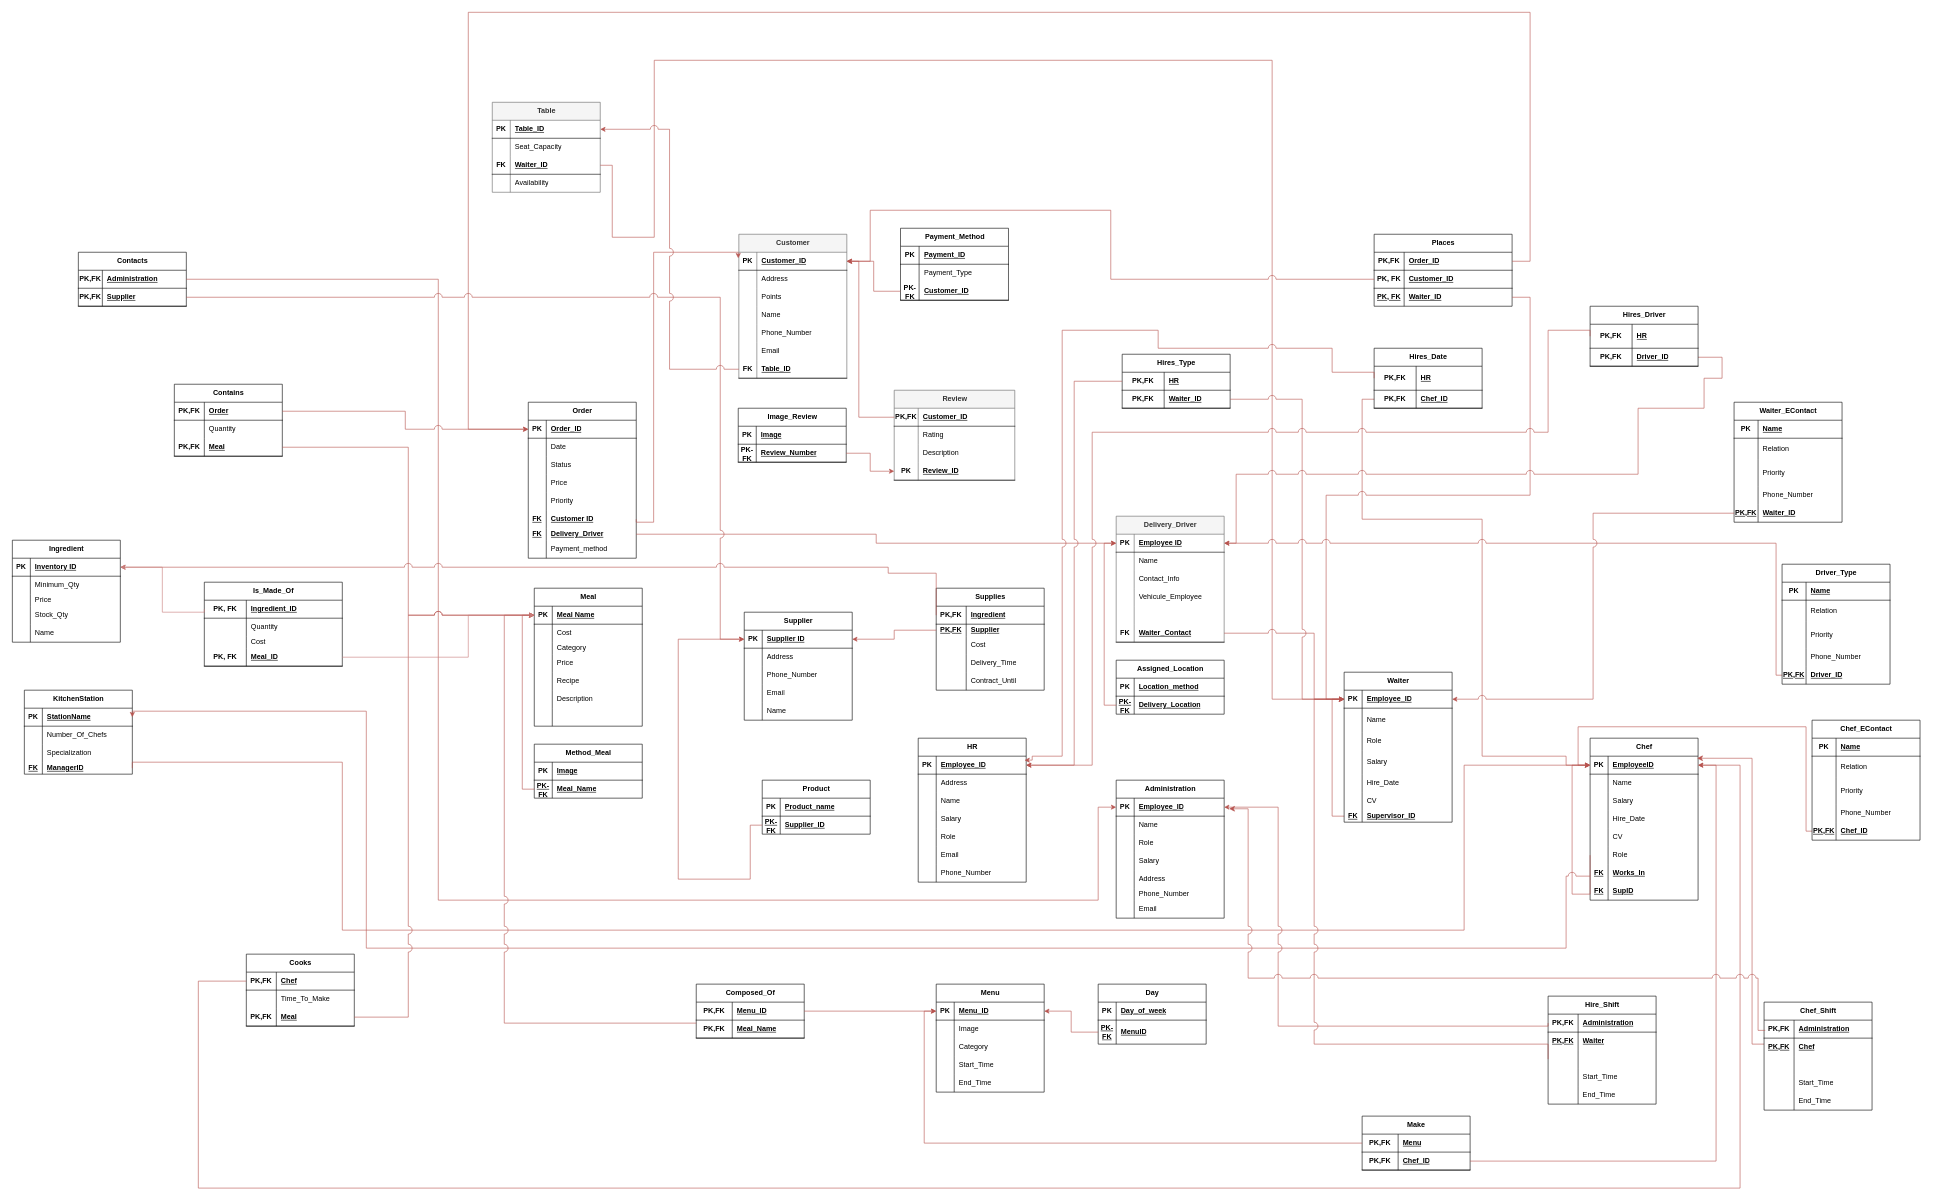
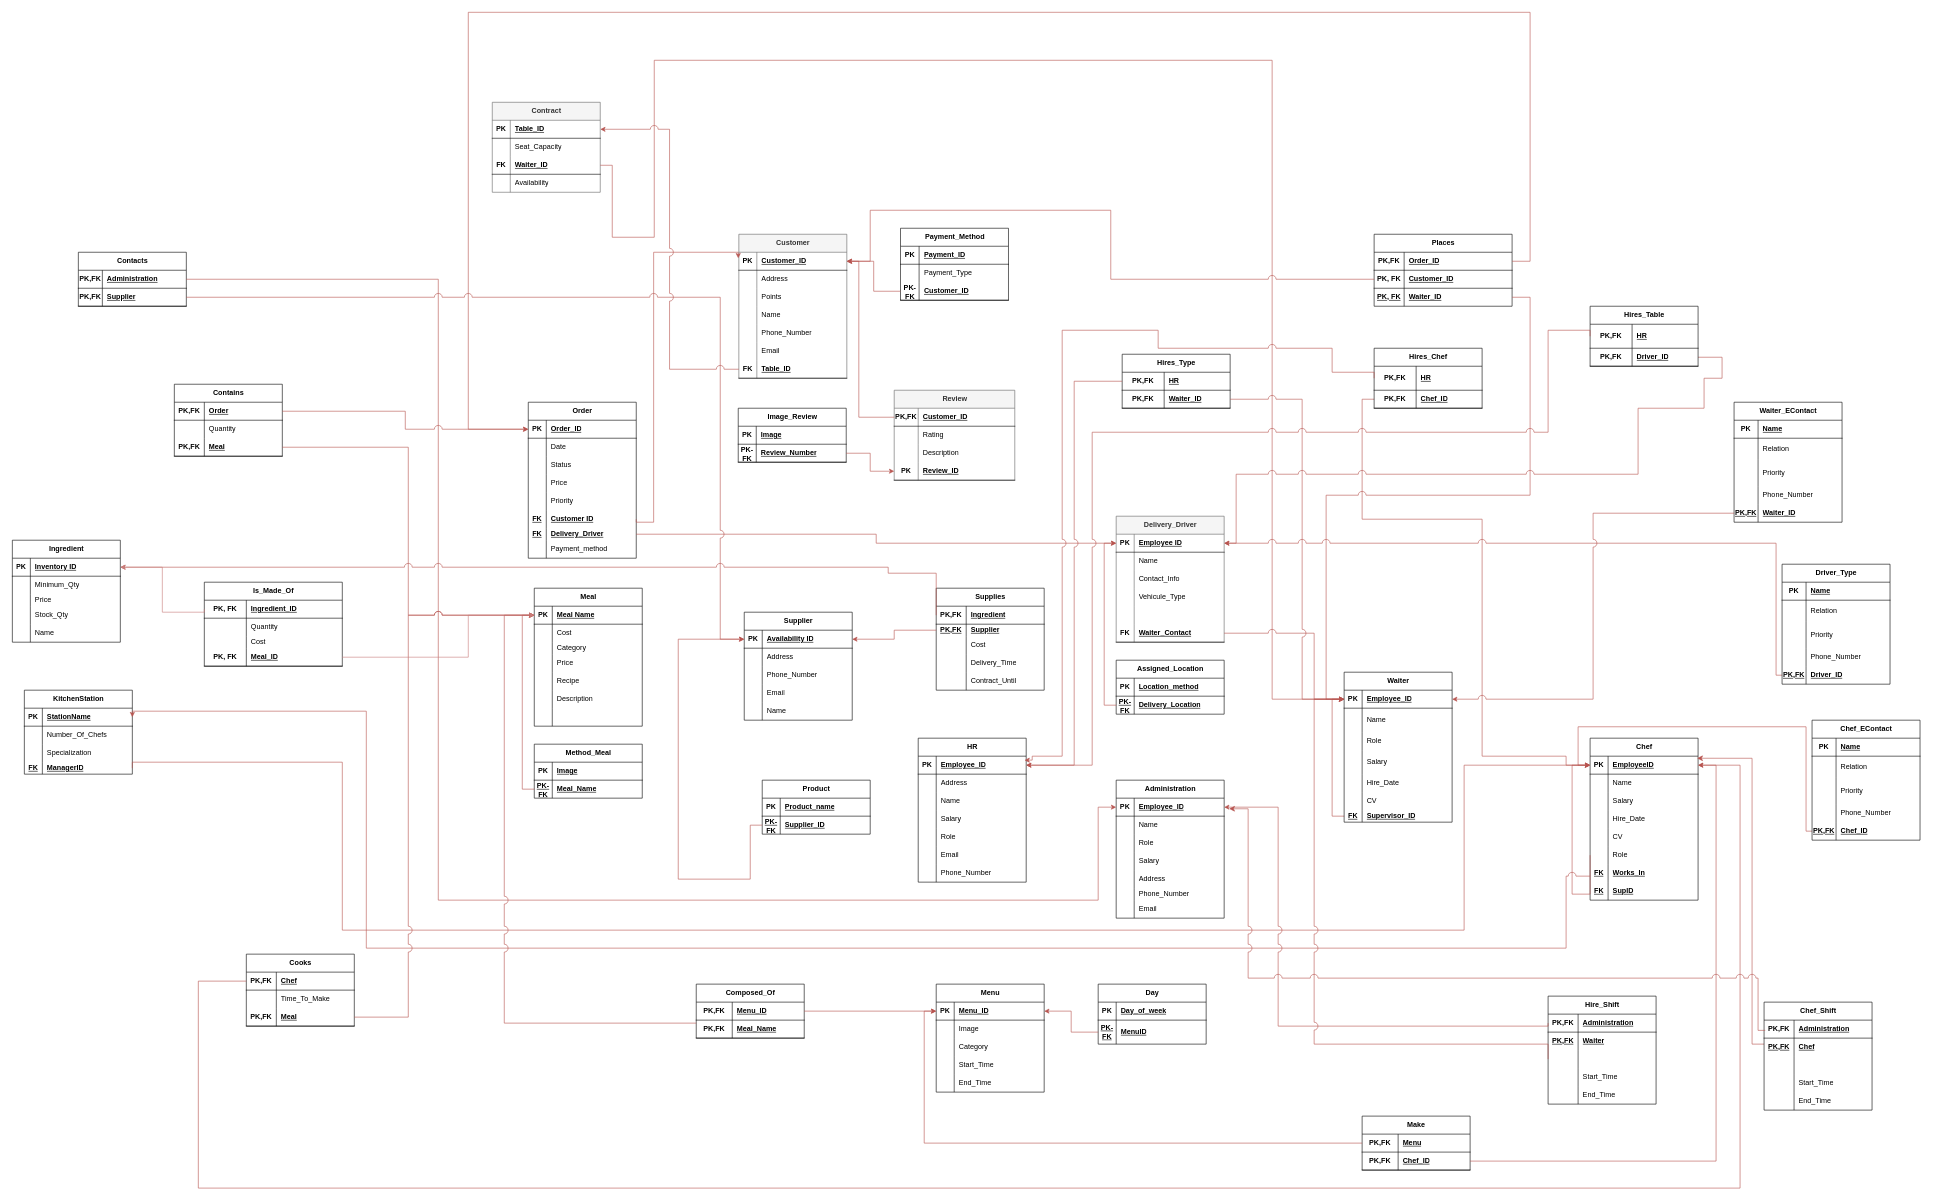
node "Table": label "Table" -> "Contract"
node "Hires_Driver": label "Hires_Driver" -> "Hires_Table"
node "Hires_Date": label "Hires_Date" -> "Hires_Chef"
node "Vehicule_Employee": label "Vehicule_Employee" -> "Vehicule_Type"
node "Supplier ID": label "Supplier ID" -> "Availability ID"
